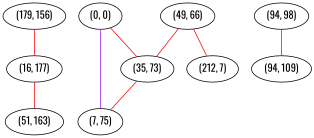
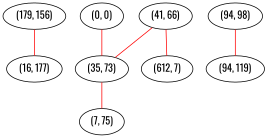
node "(49, 66)": label "(49, 66)" -> "(41, 66)"
edge "(0, 0)" -- "(7, 75)": removed
node "(212, 7)": label "(212, 7)" -> "(612, 7)"
node "(94, 109)": label "(94, 109)" -> "(94, 119)"
node "(51, 163)": removed
